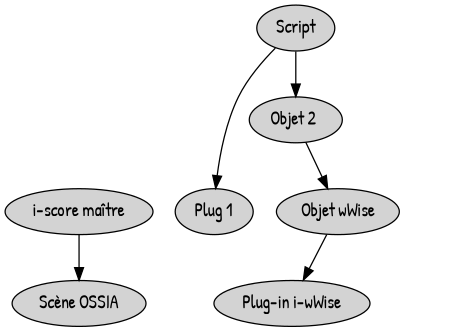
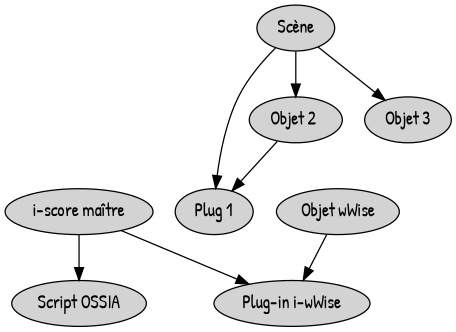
node "Script": label "Script" -> "Scène"
node "Objet 3": added
edge "Objet 2" -> "Objet wWise": now "Objet 2" -> "Plug 1"
edge "i-score maître" -> "Plug-in i-wWise": added
node "Scène OSSIA": label "Scène OSSIA" -> "Script OSSIA"
